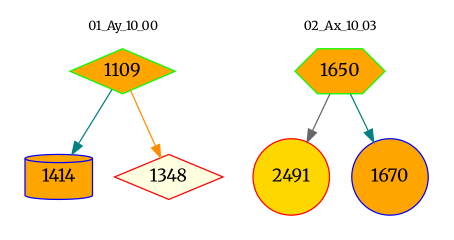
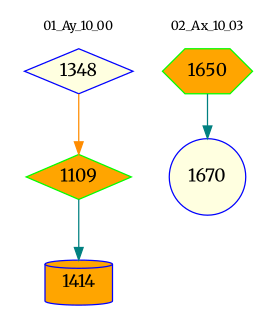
edge "1109" -> "1348": reversed
node "1348": color red -> blue
node "2491": removed
node "1670": fillcolor orange -> lightyellow
